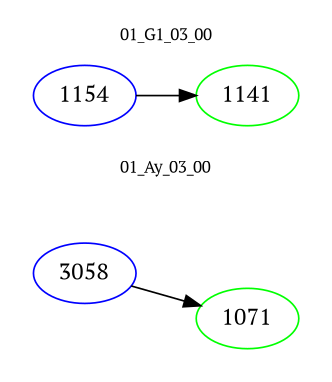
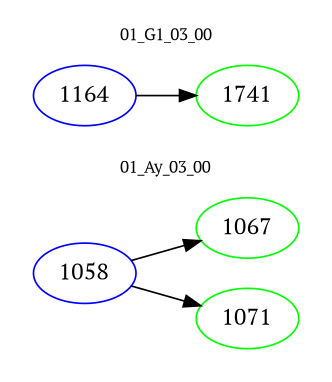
node "1154": label "1154" -> "1164"
node "1141": label "1141" -> "1741"
node "1067": added
node "3058": label "3058" -> "1058"
